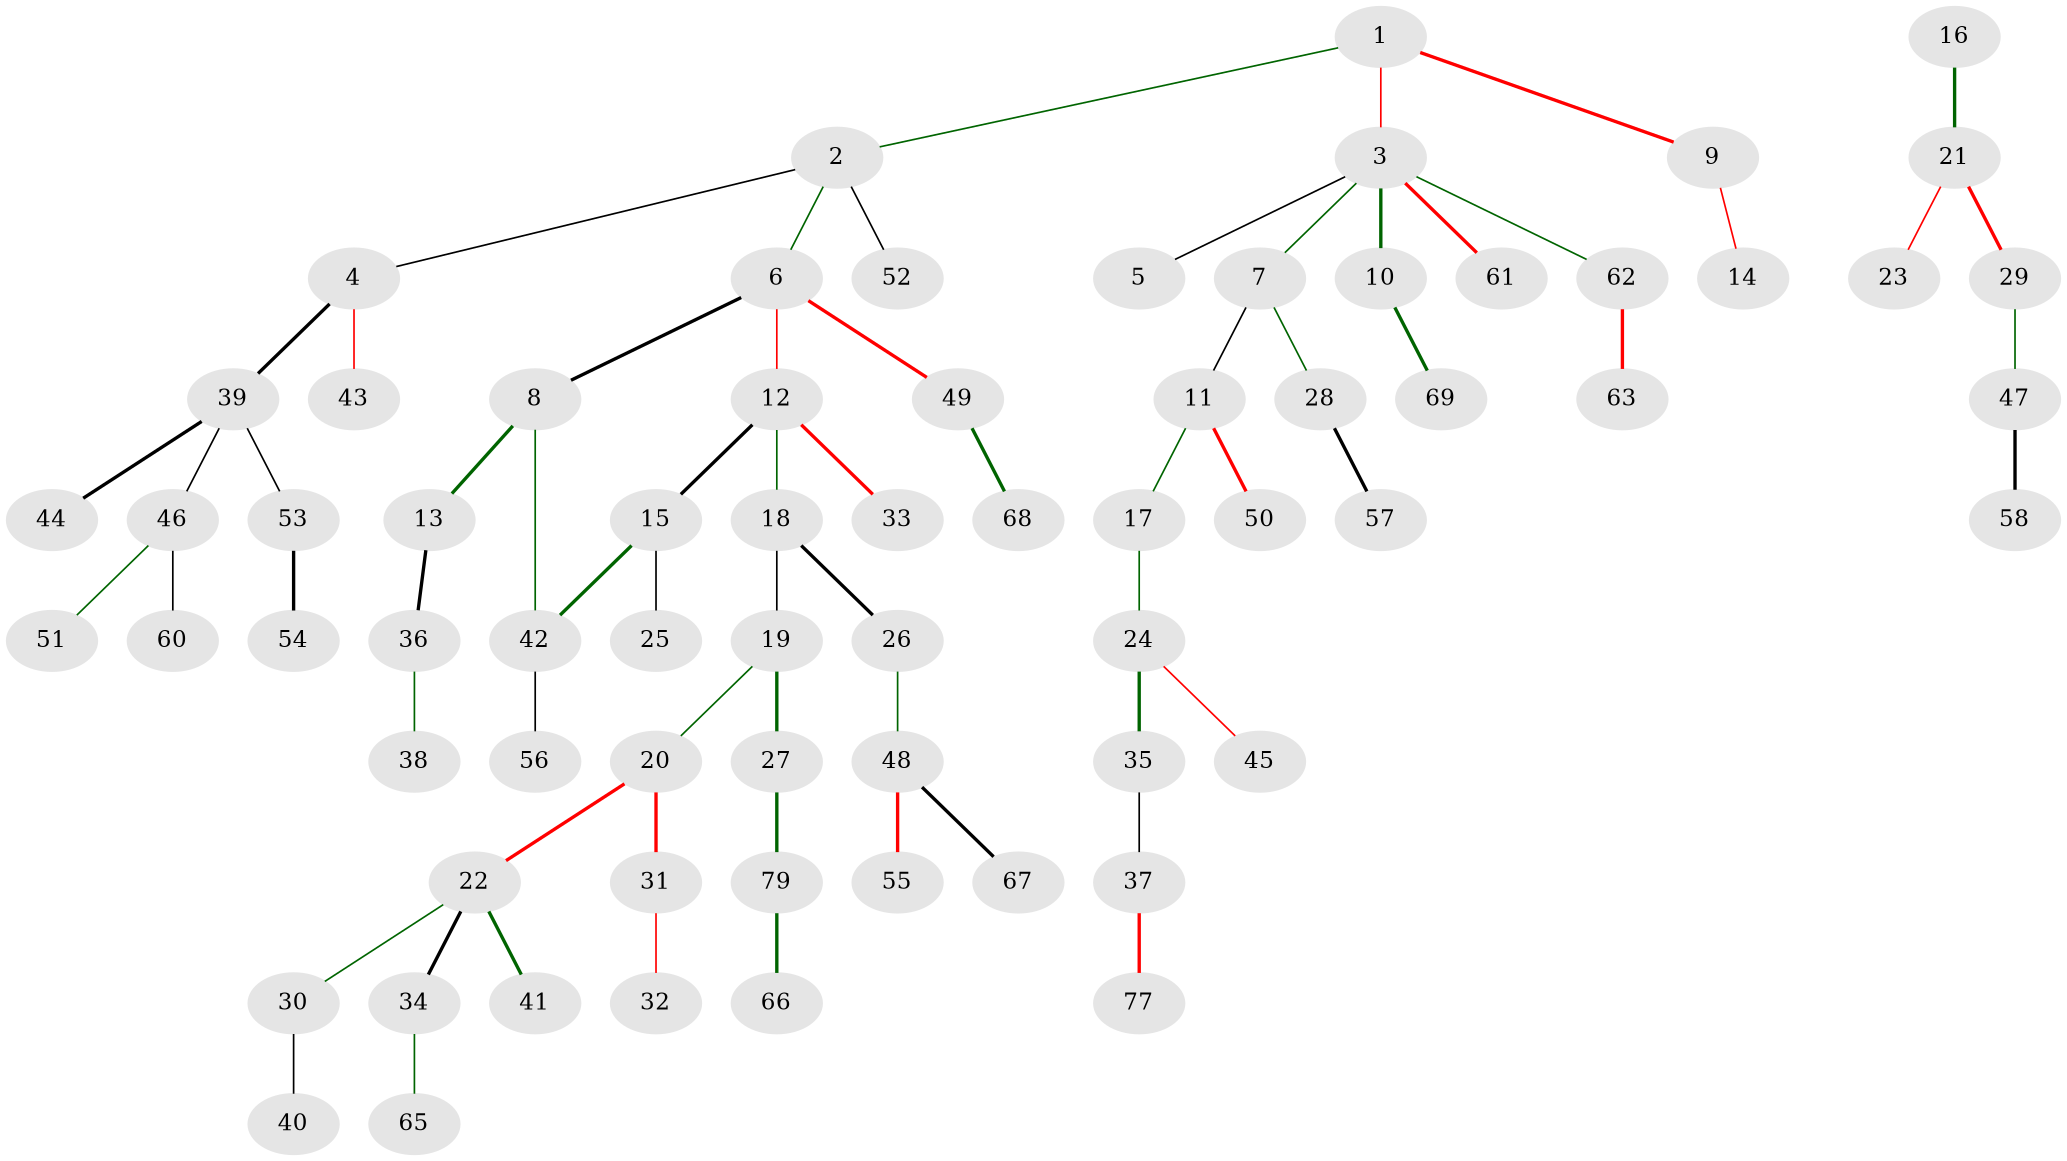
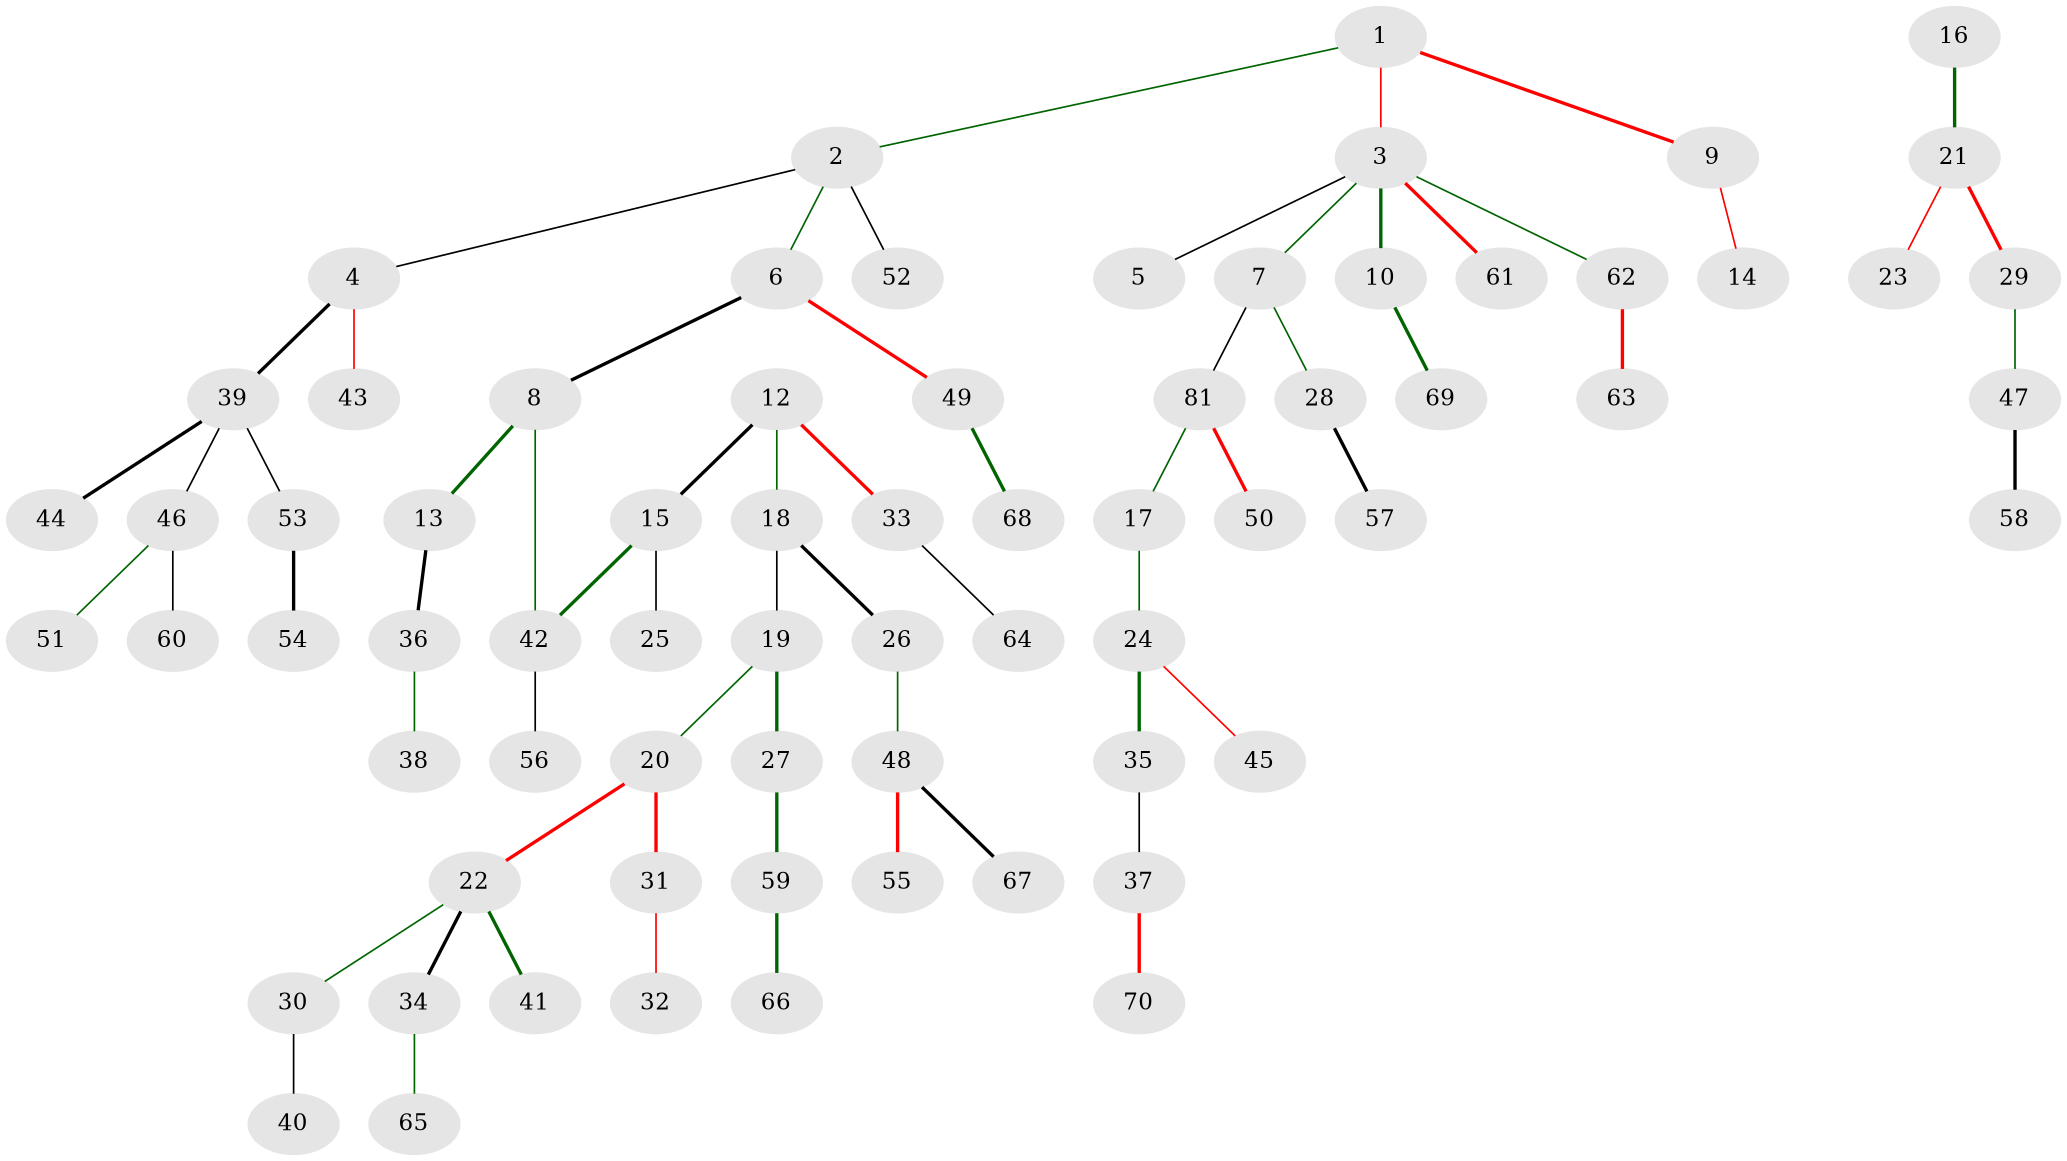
edge "6" -- "12": removed
node "11": label "11" -> "81"
node "64": added
node "79": label "79" -> "59"
node "77": label "77" -> "70"
